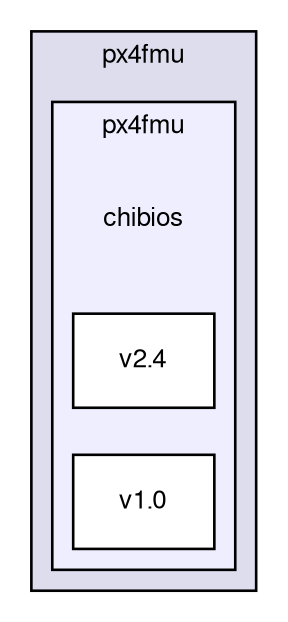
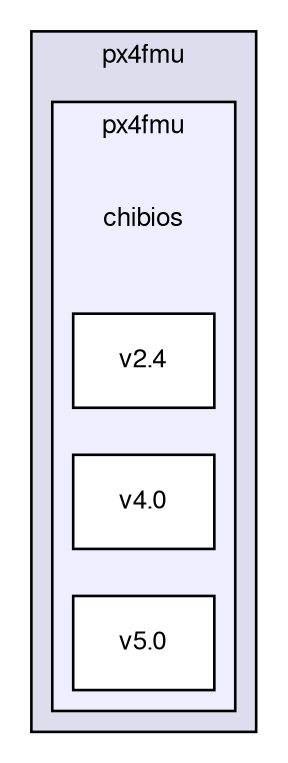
node "v1.0": label "v1.0" -> "v4.0"
node "v5.0": added
